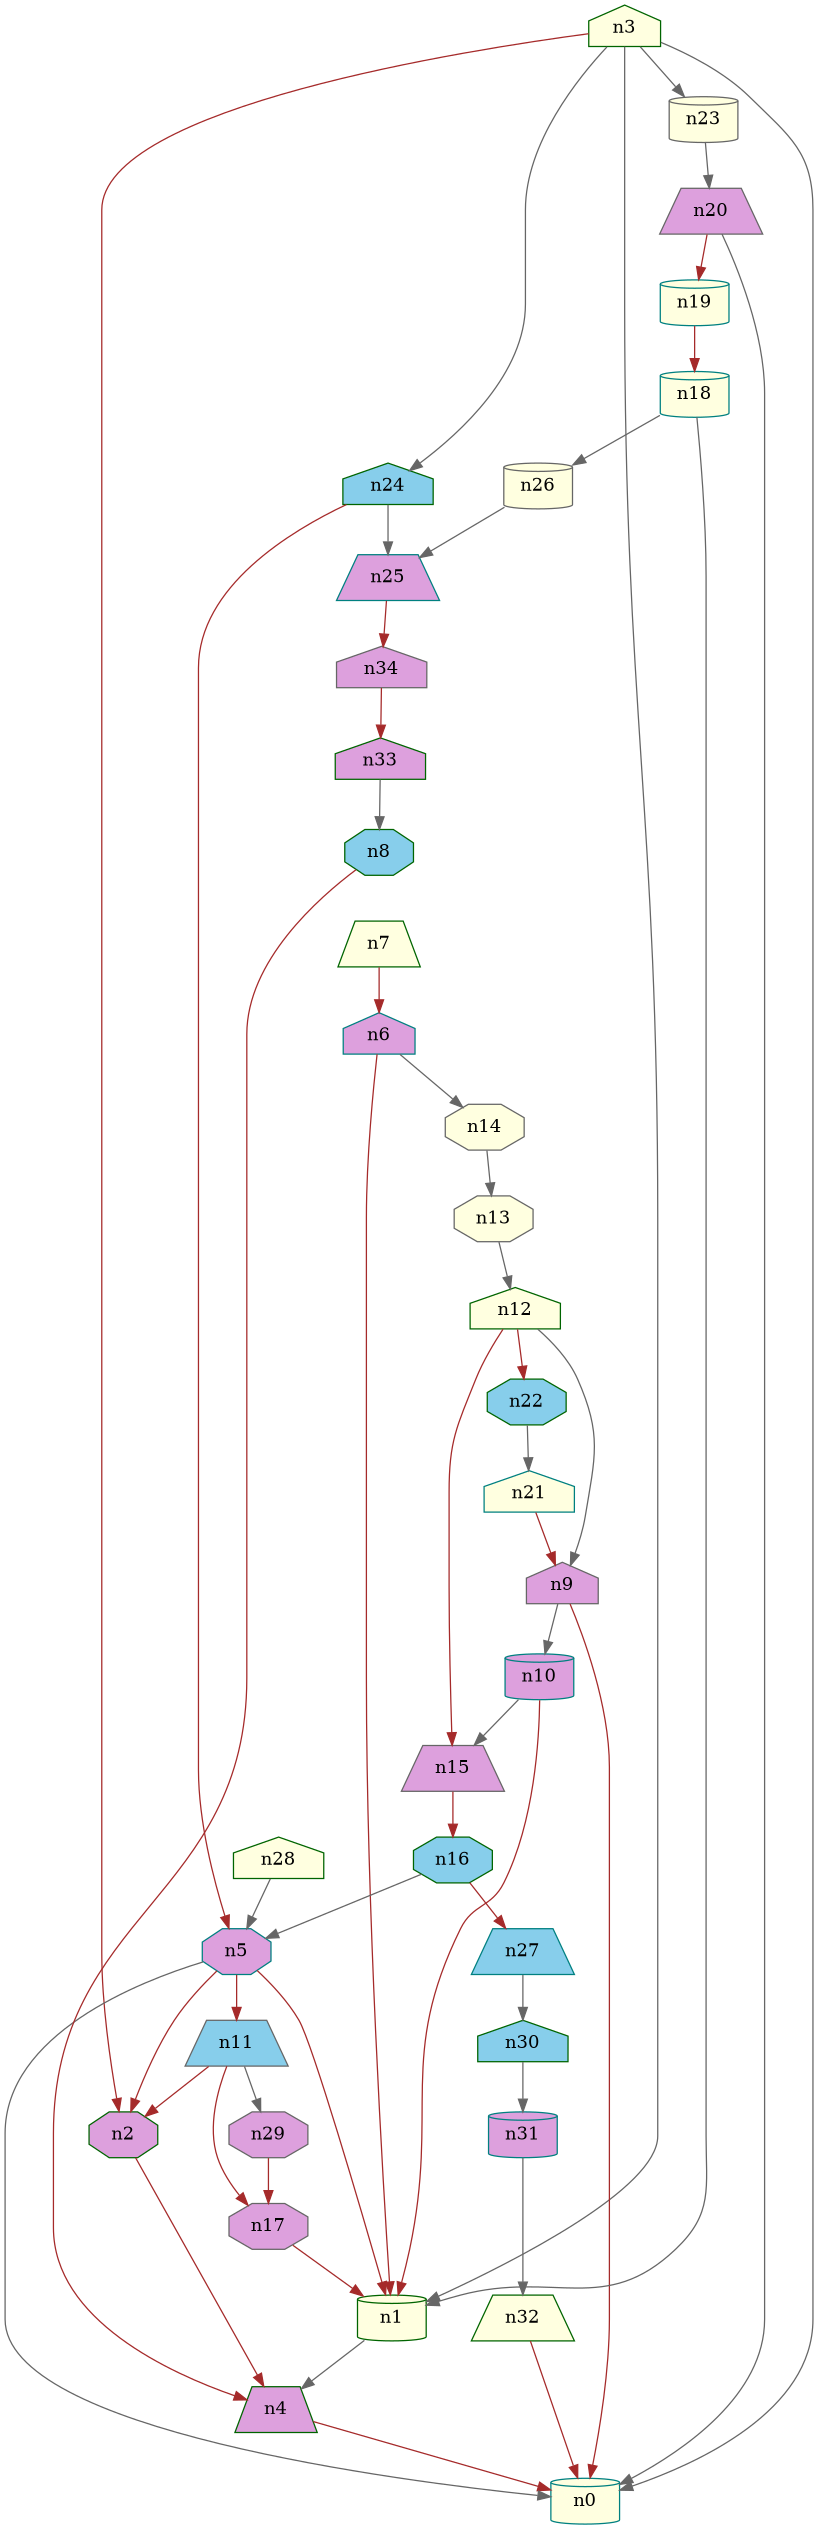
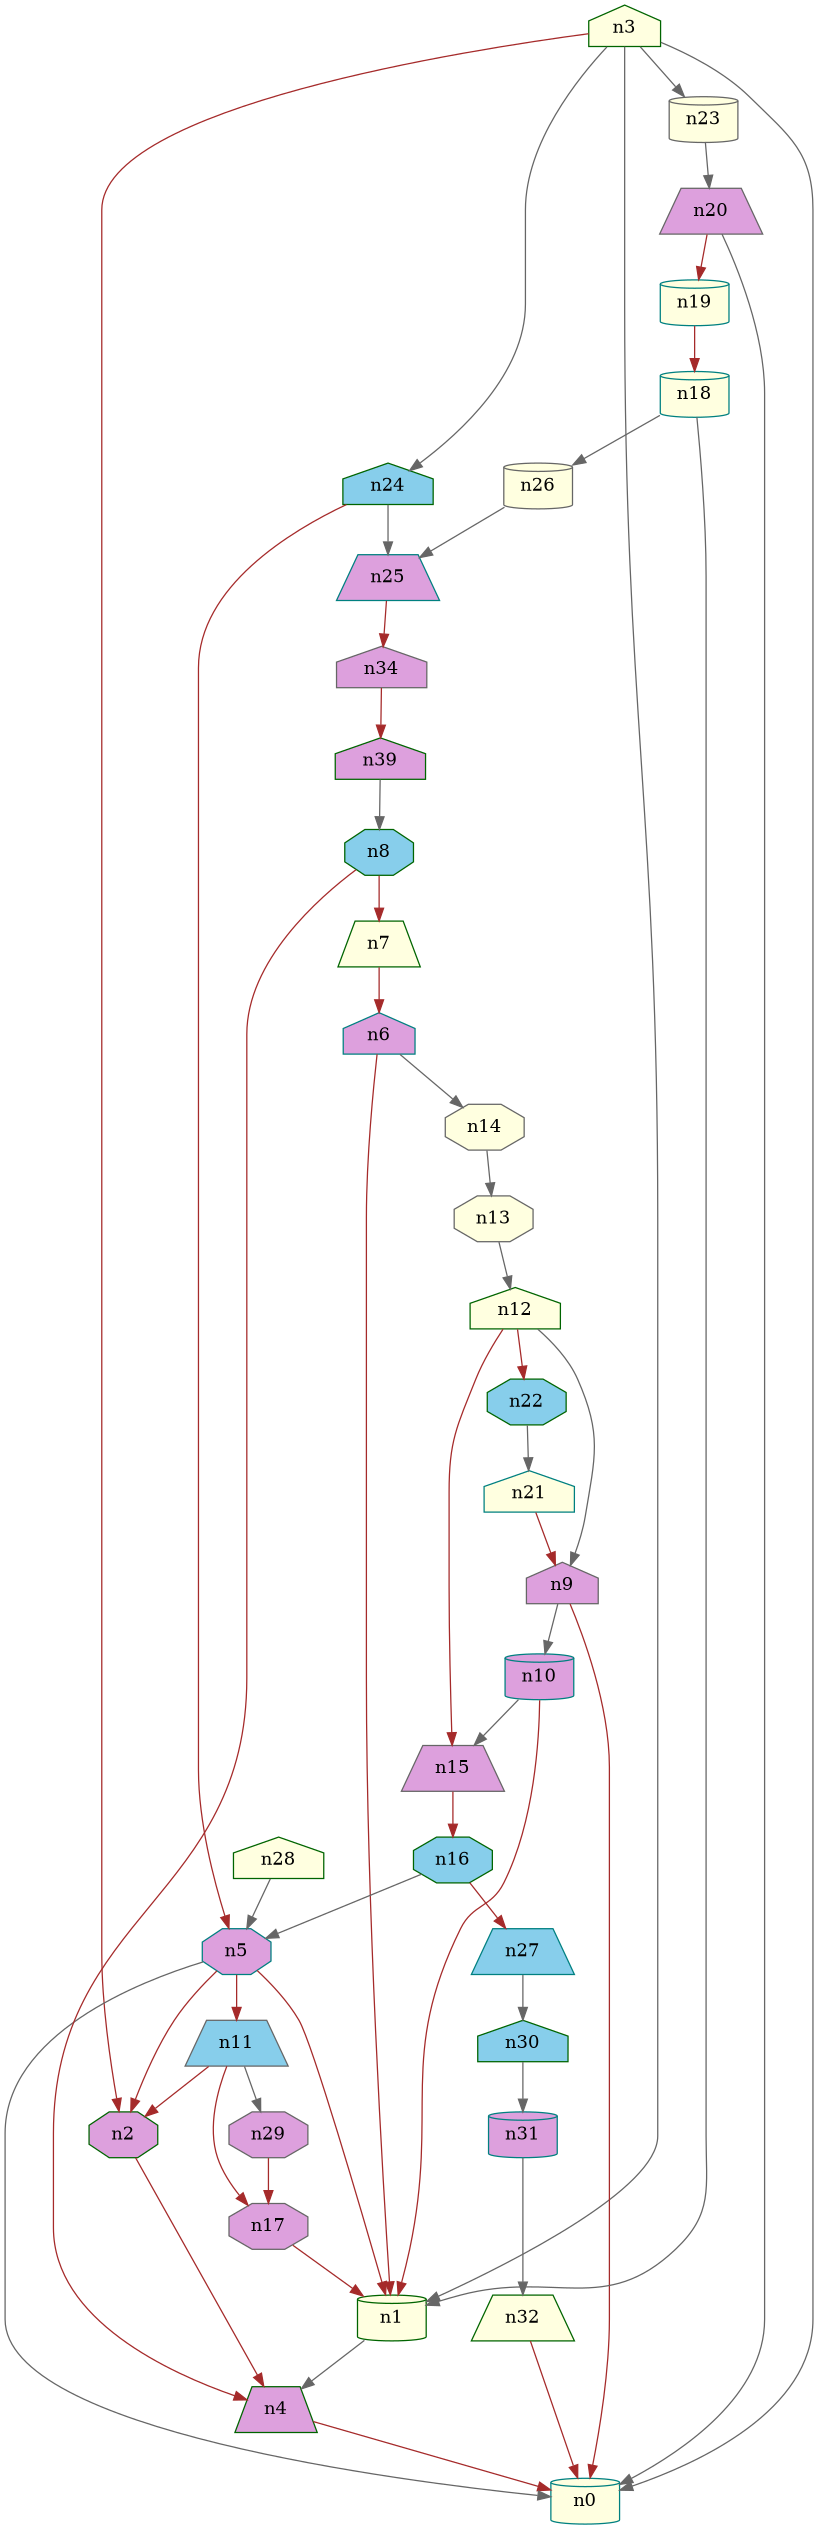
node "n33": label "n33" -> "n39"
edge "n8" -> "n7": added
